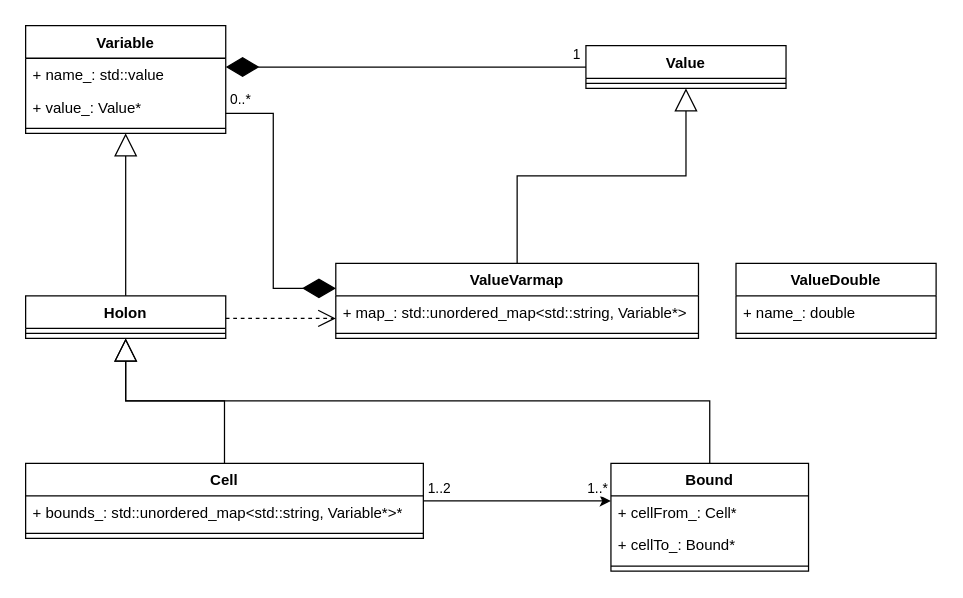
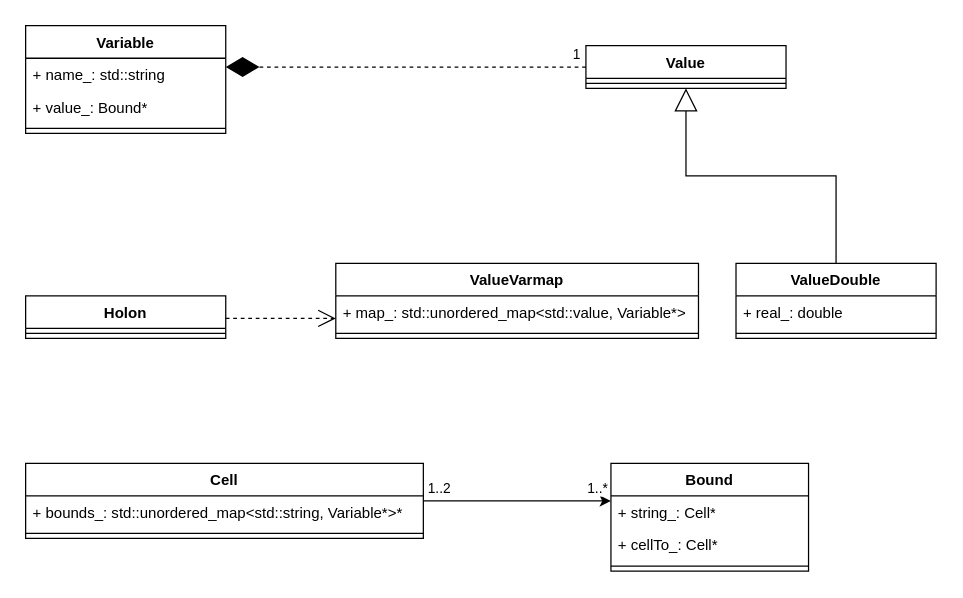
edge "Value" -> "Variable": style solid -> dashed
node "+ name_: std::value": label "+ name_: std::value" -> "+ name_: std::string"
node "+ value_: Value*": label "+ value_: Value*" -> "+ value_: Bound*"
edge "ValueVarmap" -> "Value": removed
edge "ValueDouble" -> "Value": added
edge "Variable" -> "ValueVarmap": removed, label "0..*"
edge "Holon" -> "Variable": removed
node "+ name_: double": label "+ name_: double" -> "+ real_: double"
node "+ map_: std::unordered_map<std::string, Variable*>": label "+ map_: std::unordered_map<std::string, Variable*>" -> "+ map_: std::unordered_map<std::value, Variable*>"
edge "Bound" -> "Holon": removed
edge "Cell" -> "Holon": removed
node "+ cellFrom_: Cell*": label "+ cellFrom_: Cell*" -> "+ string_: Cell*"
node "+ cellTo_: Bound*": label "+ cellTo_: Bound*" -> "+ cellTo_: Cell*"
